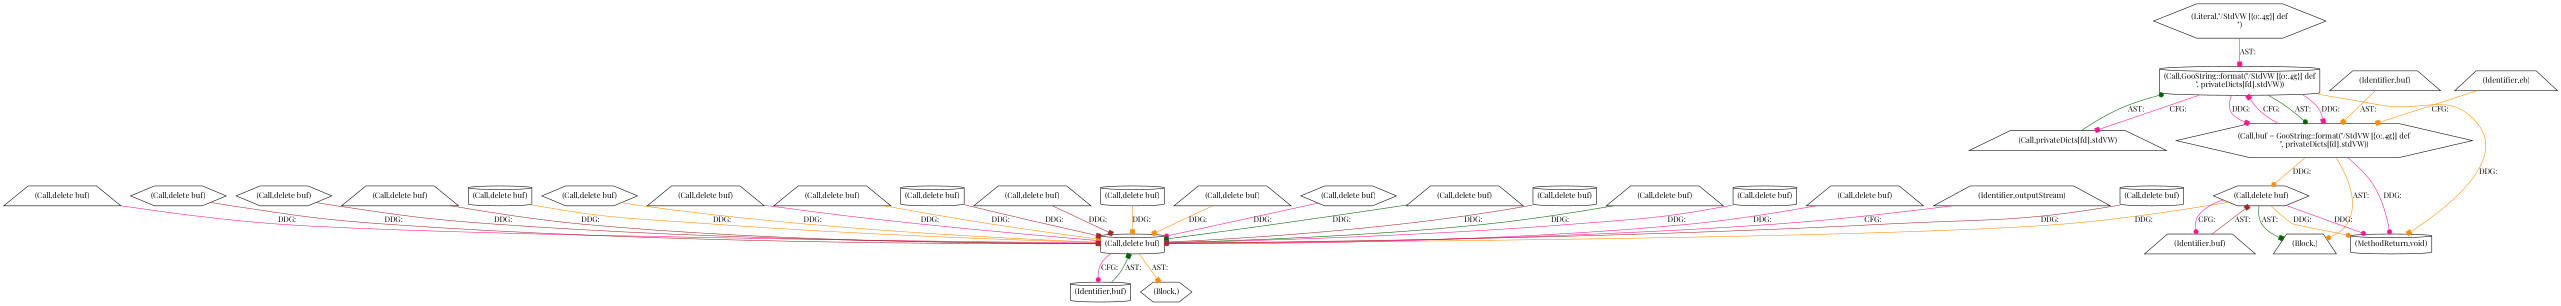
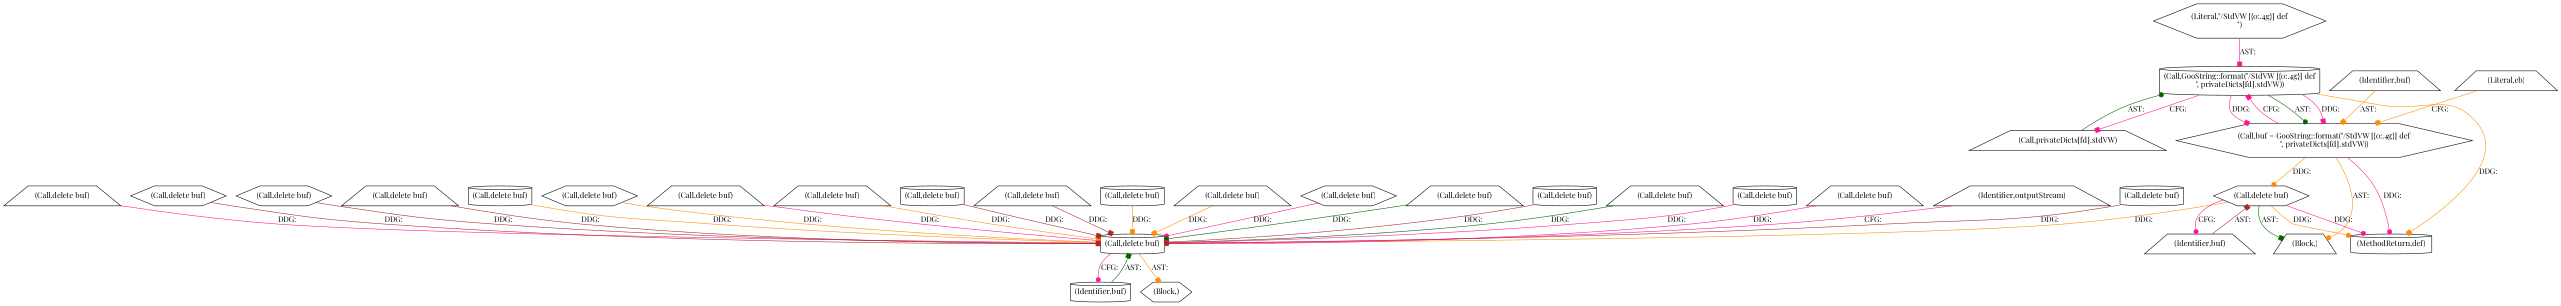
node "(Identifier,eb)": label "(Identifier,eb)" -> "(Literal,eb)"
node "(MethodReturn,void)": label "(MethodReturn,void)" -> "(MethodReturn,def)"
